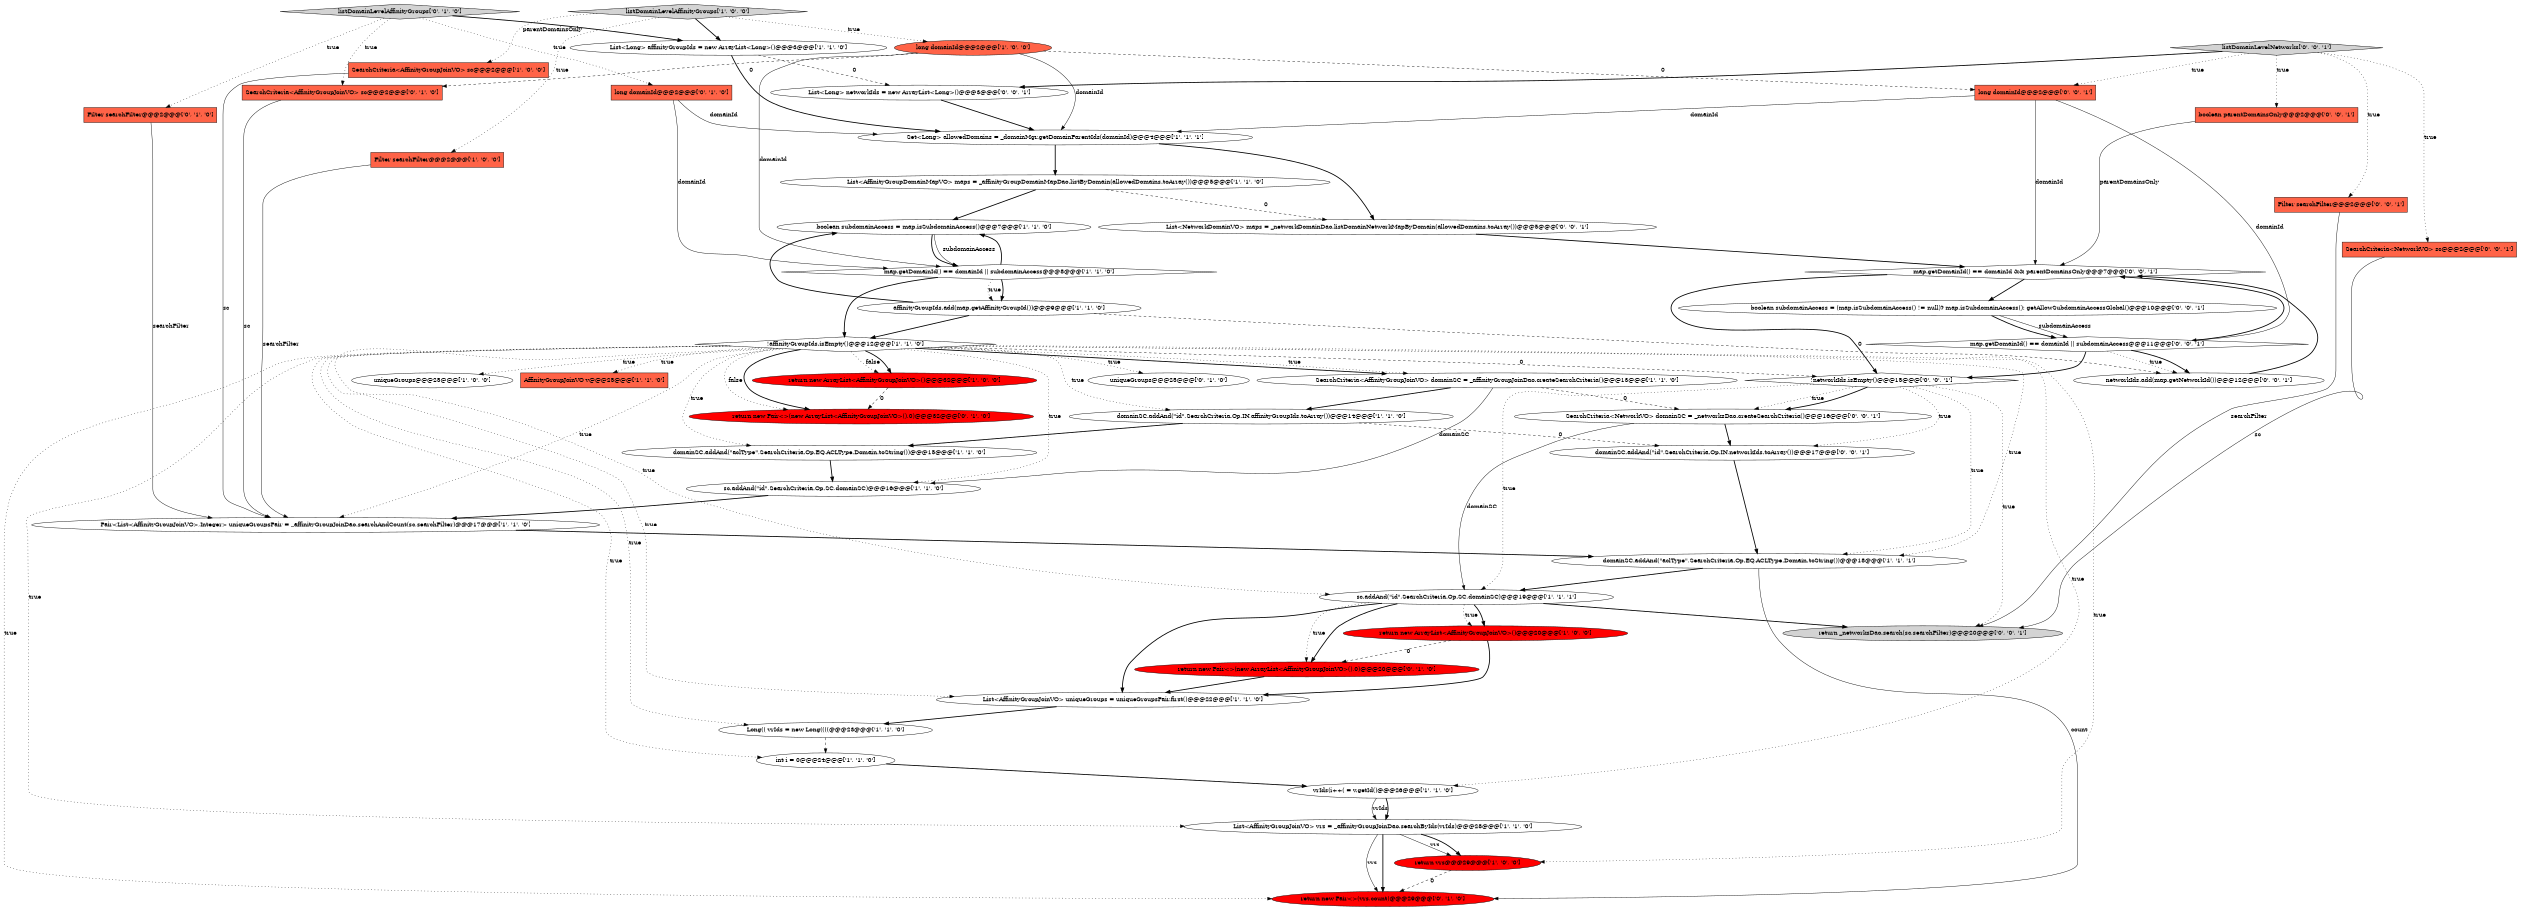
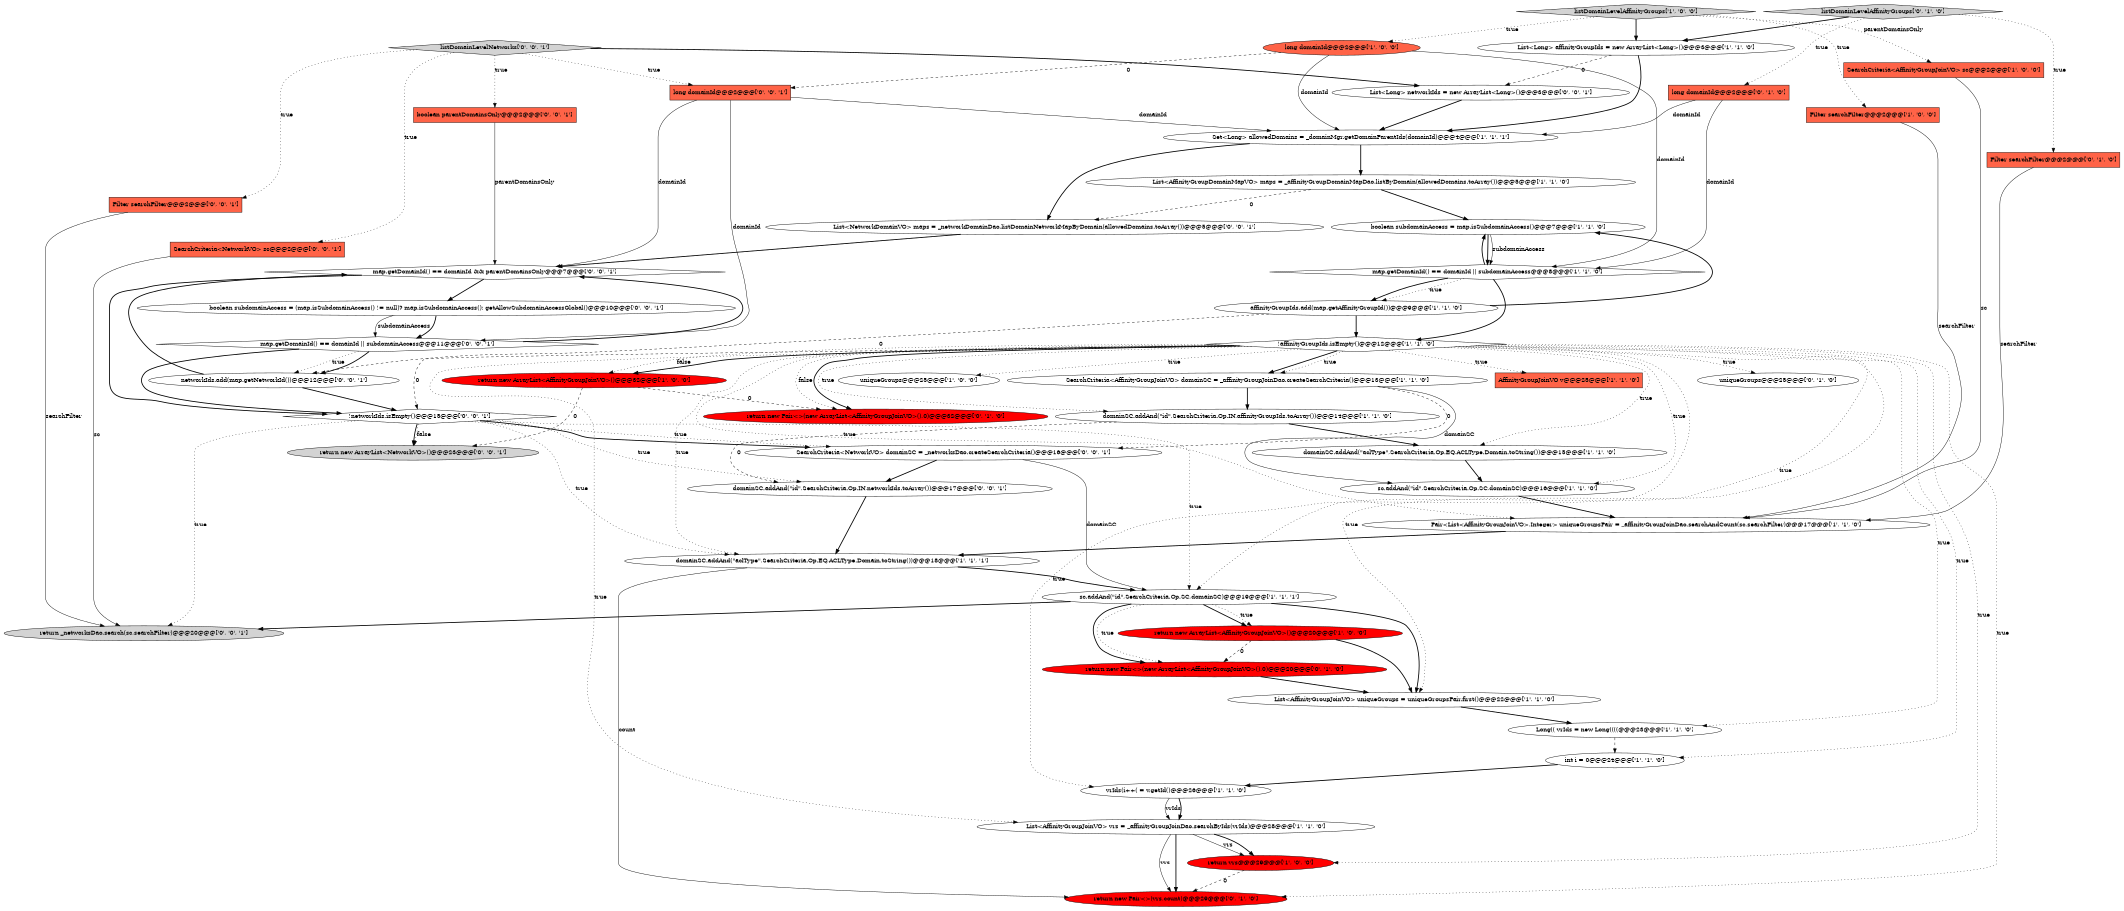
node "SearchCriteria<AffinityGroupJoinVO> sc@@@2@@@['0', '1', '0']": removed
edge "networkIds.add(map.getNetworkId())@@@12@@@['0', '0', '1']" -> "!networkIds.isEmpty()@@@15@@@['0', '0', '1']": added
node "return new ArrayList<NetworkVO>()@@@23@@@['0', '0', '1']": added
